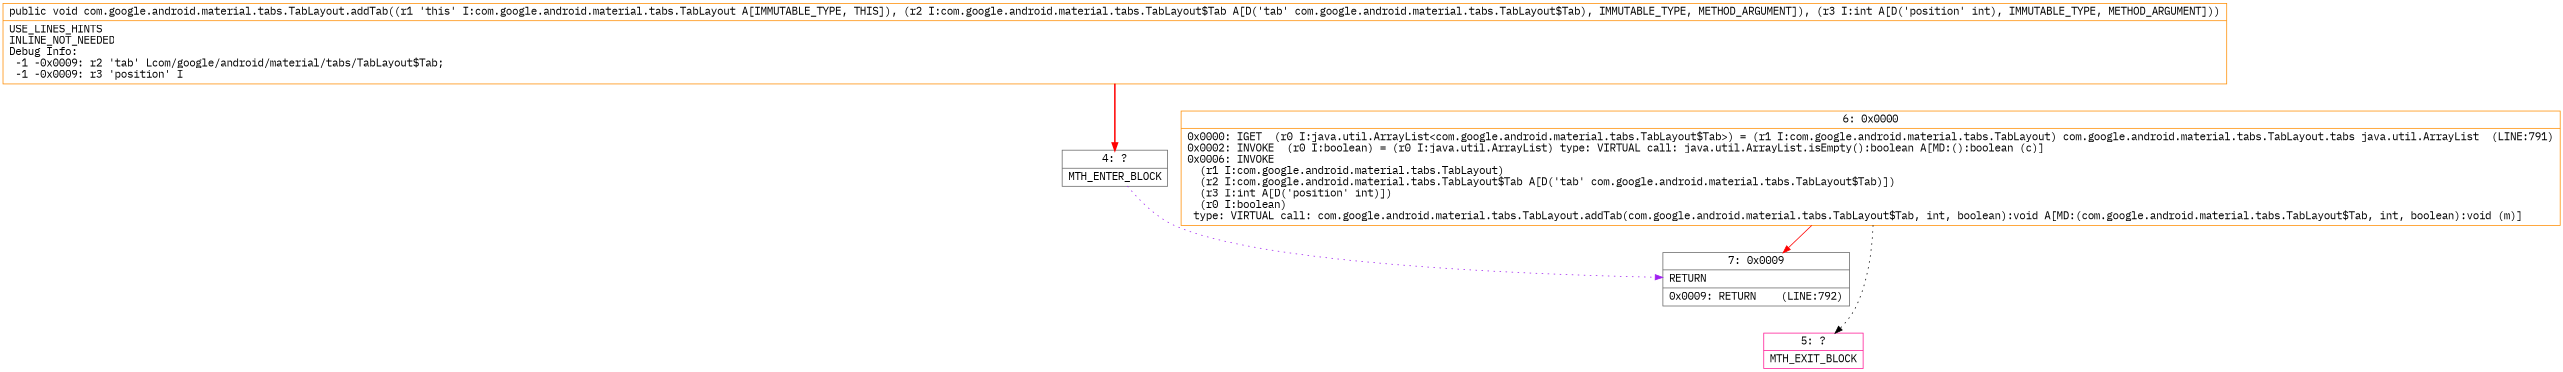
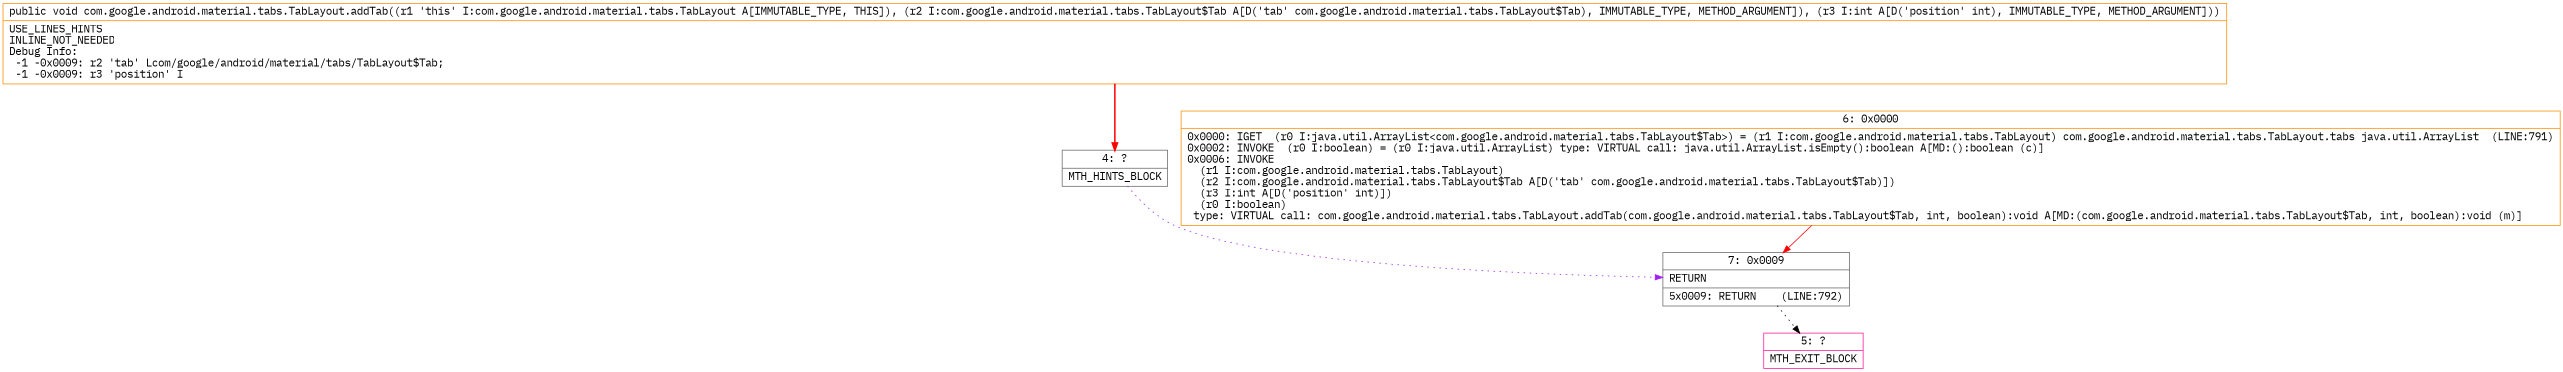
node "4: ?": text "MTH_ENTER_BLOCK" -> "MTH_HINTS_BLOCK"
edge "6: 0x0000" -> "5: ?": now "7: 0x0009" -> "5: ?"
node "7: 0x0009": text "0x0009: RETURN    (LINE:792)" -> "5x0009: RETURN    (LINE:792)"
